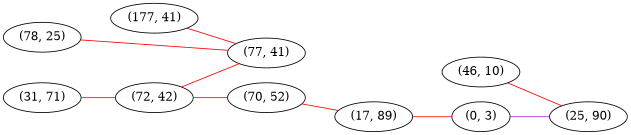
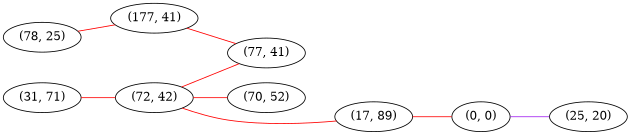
edge "(78, 25)" -- "(77, 41)": now "(78, 25)" -- "(177, 41)"
node "(46, 10)": removed
edge "(70, 52)" -- "(17, 89)": now "(72, 42)" -- "(17, 89)"
node "(0, 3)": label "(0, 3)" -> "(0, 0)"
node "(25, 90)": label "(25, 90)" -> "(25, 20)"
